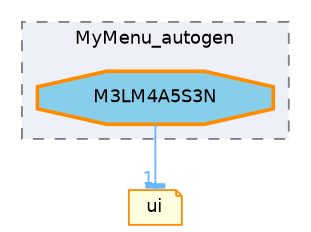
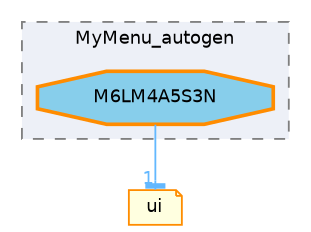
node "M3LM4A5S3N": label "M3LM4A5S3N" -> "M6LM4A5S3N"
